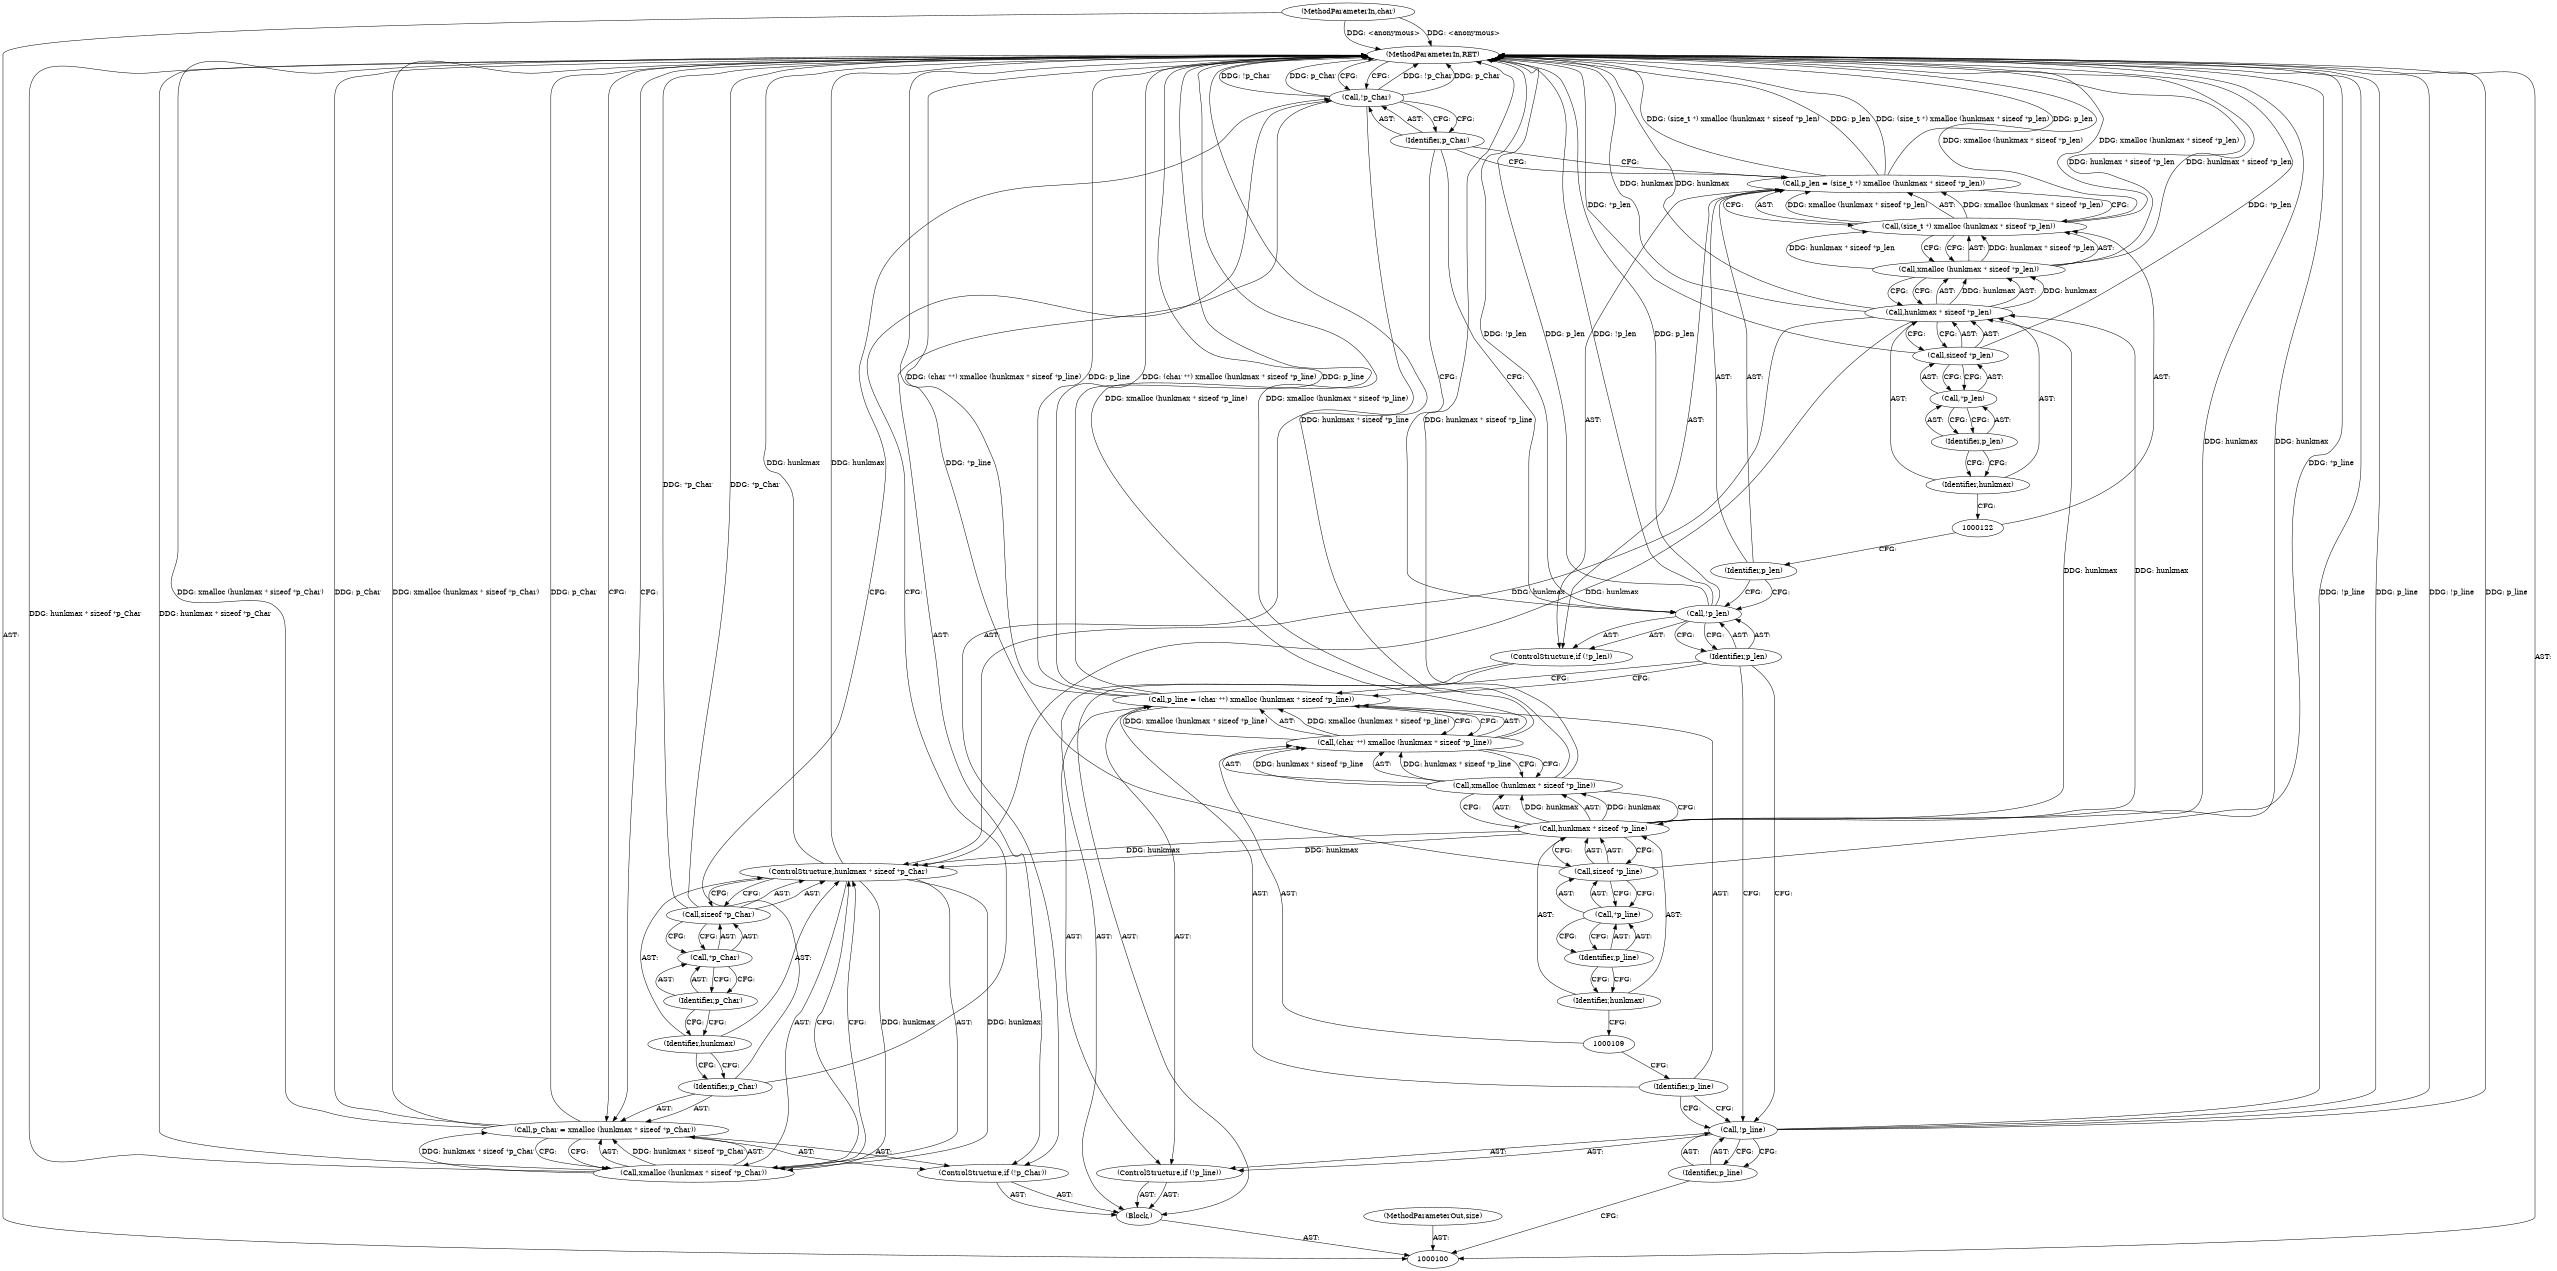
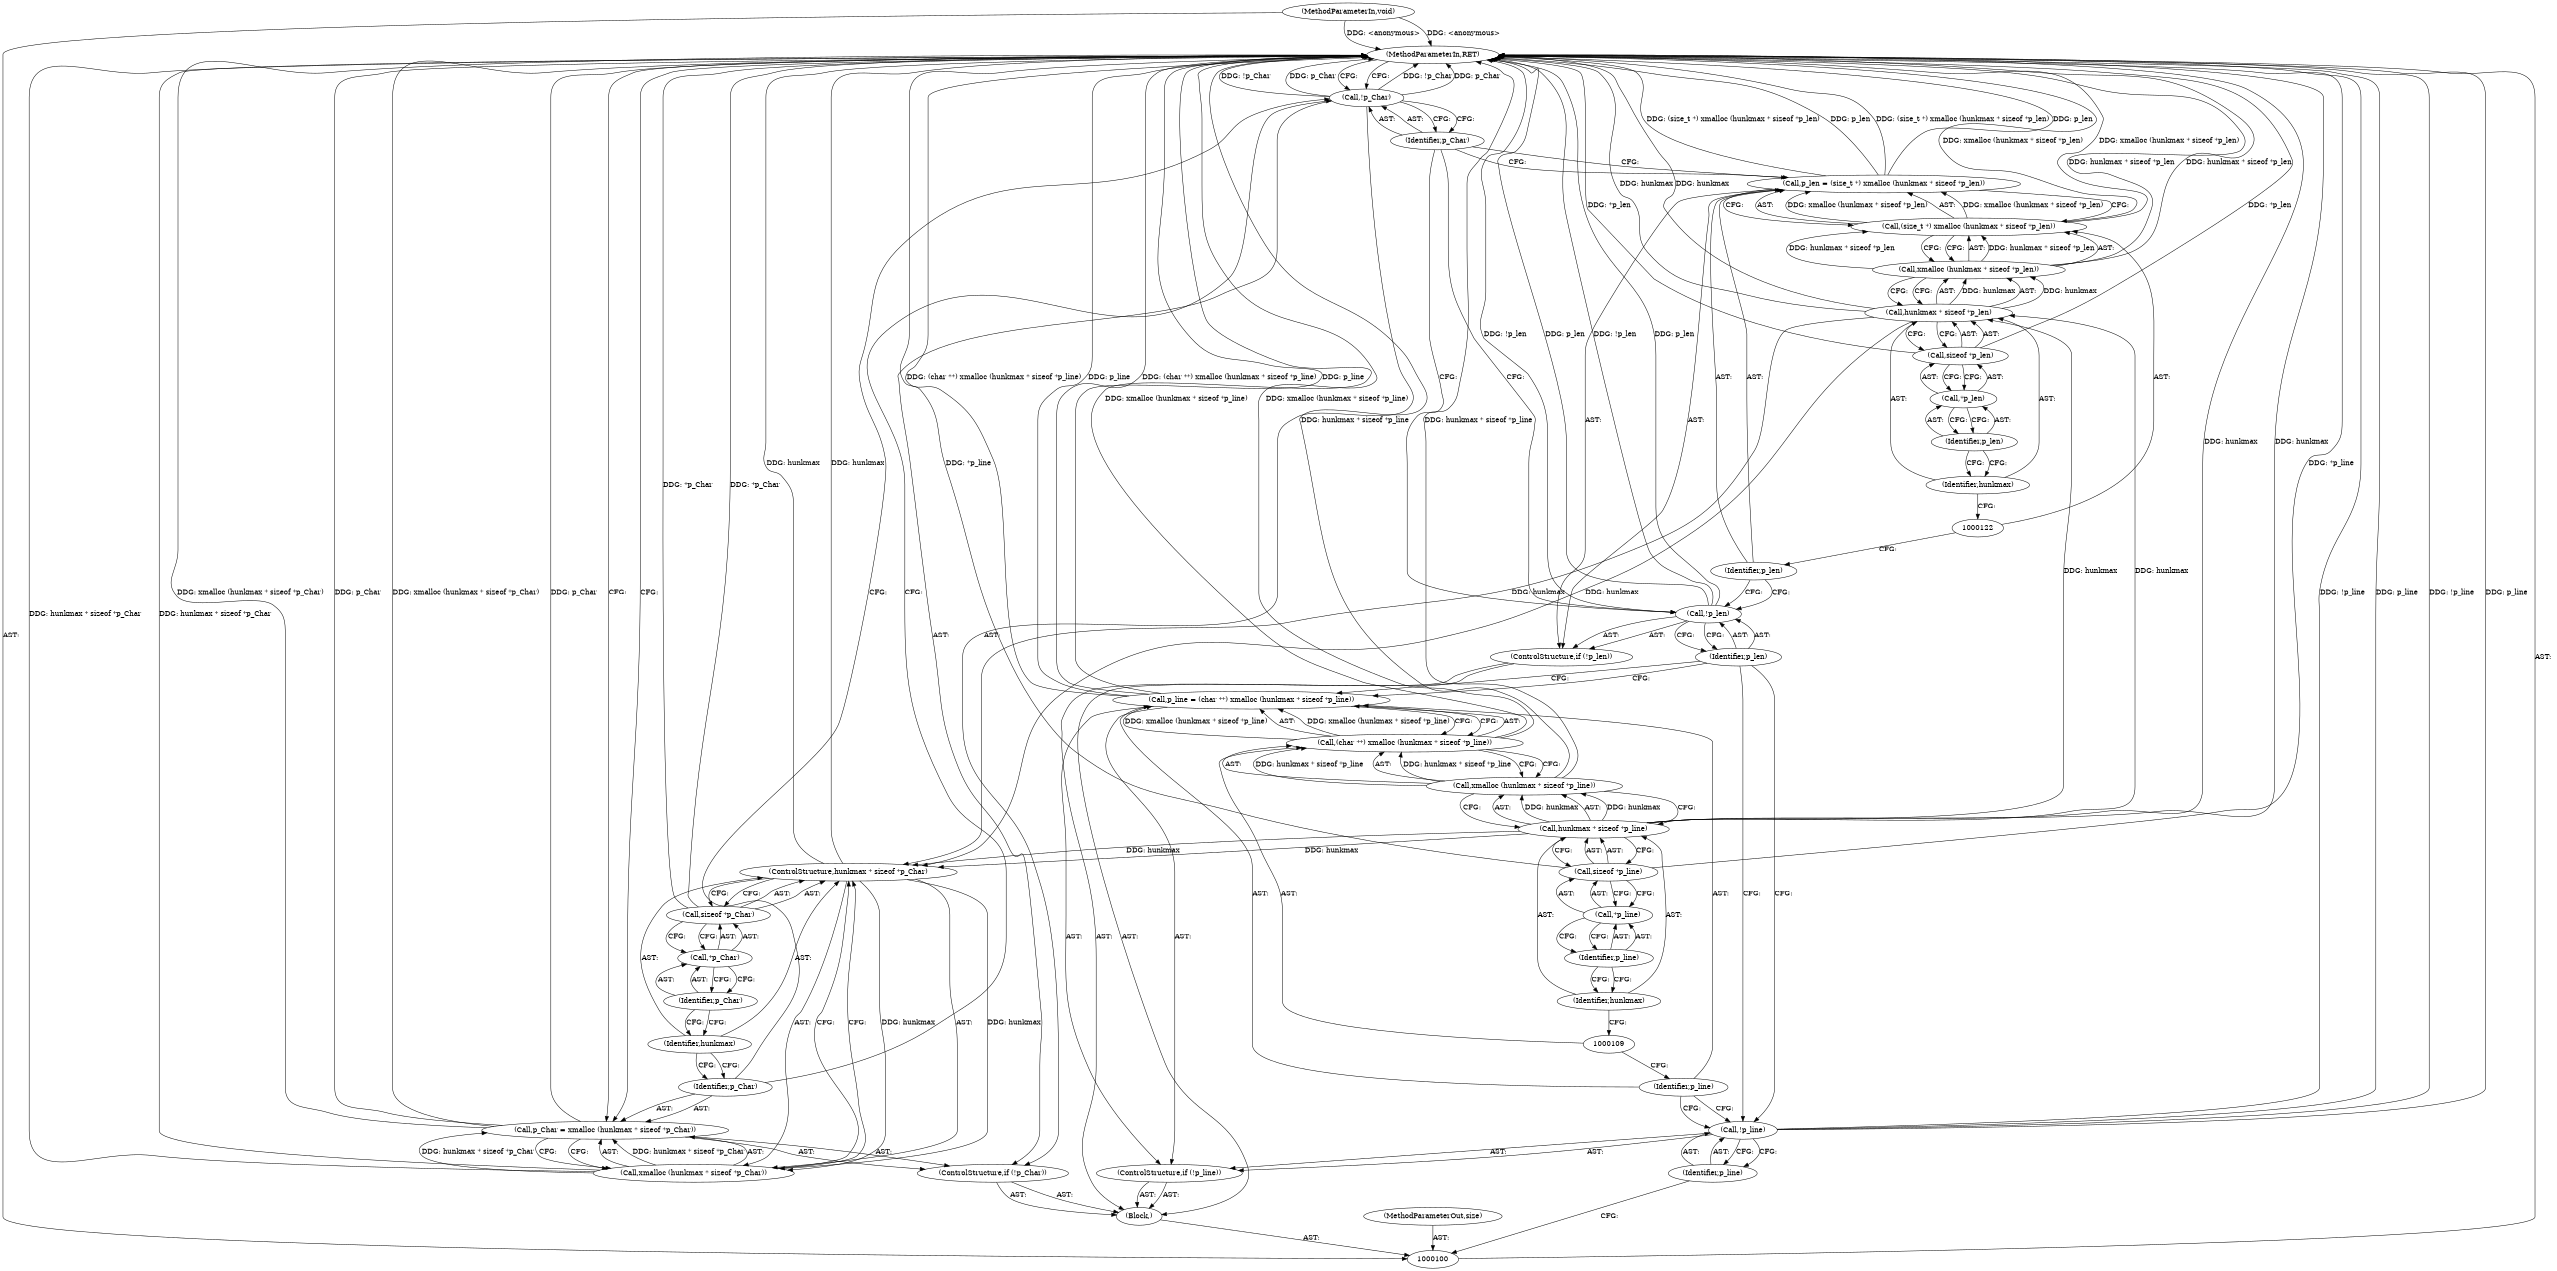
node "(MethodParameterIn,char)": label "(MethodParameterIn,char)" -> "(MethodParameterIn,void)"
edge "(MethodParameterIn,RET)" -> "1000100": reversed
